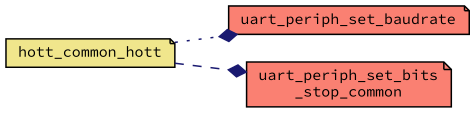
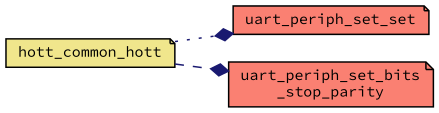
node "uart_periph_set_baudrate": label "uart_periph_set_baudrate" -> "uart_periph_set_set"
node "uart_periph_set_bits _stop_common": label "uart_periph_set_bits _stop_common" -> "uart_periph_set_bits _stop_parity"
